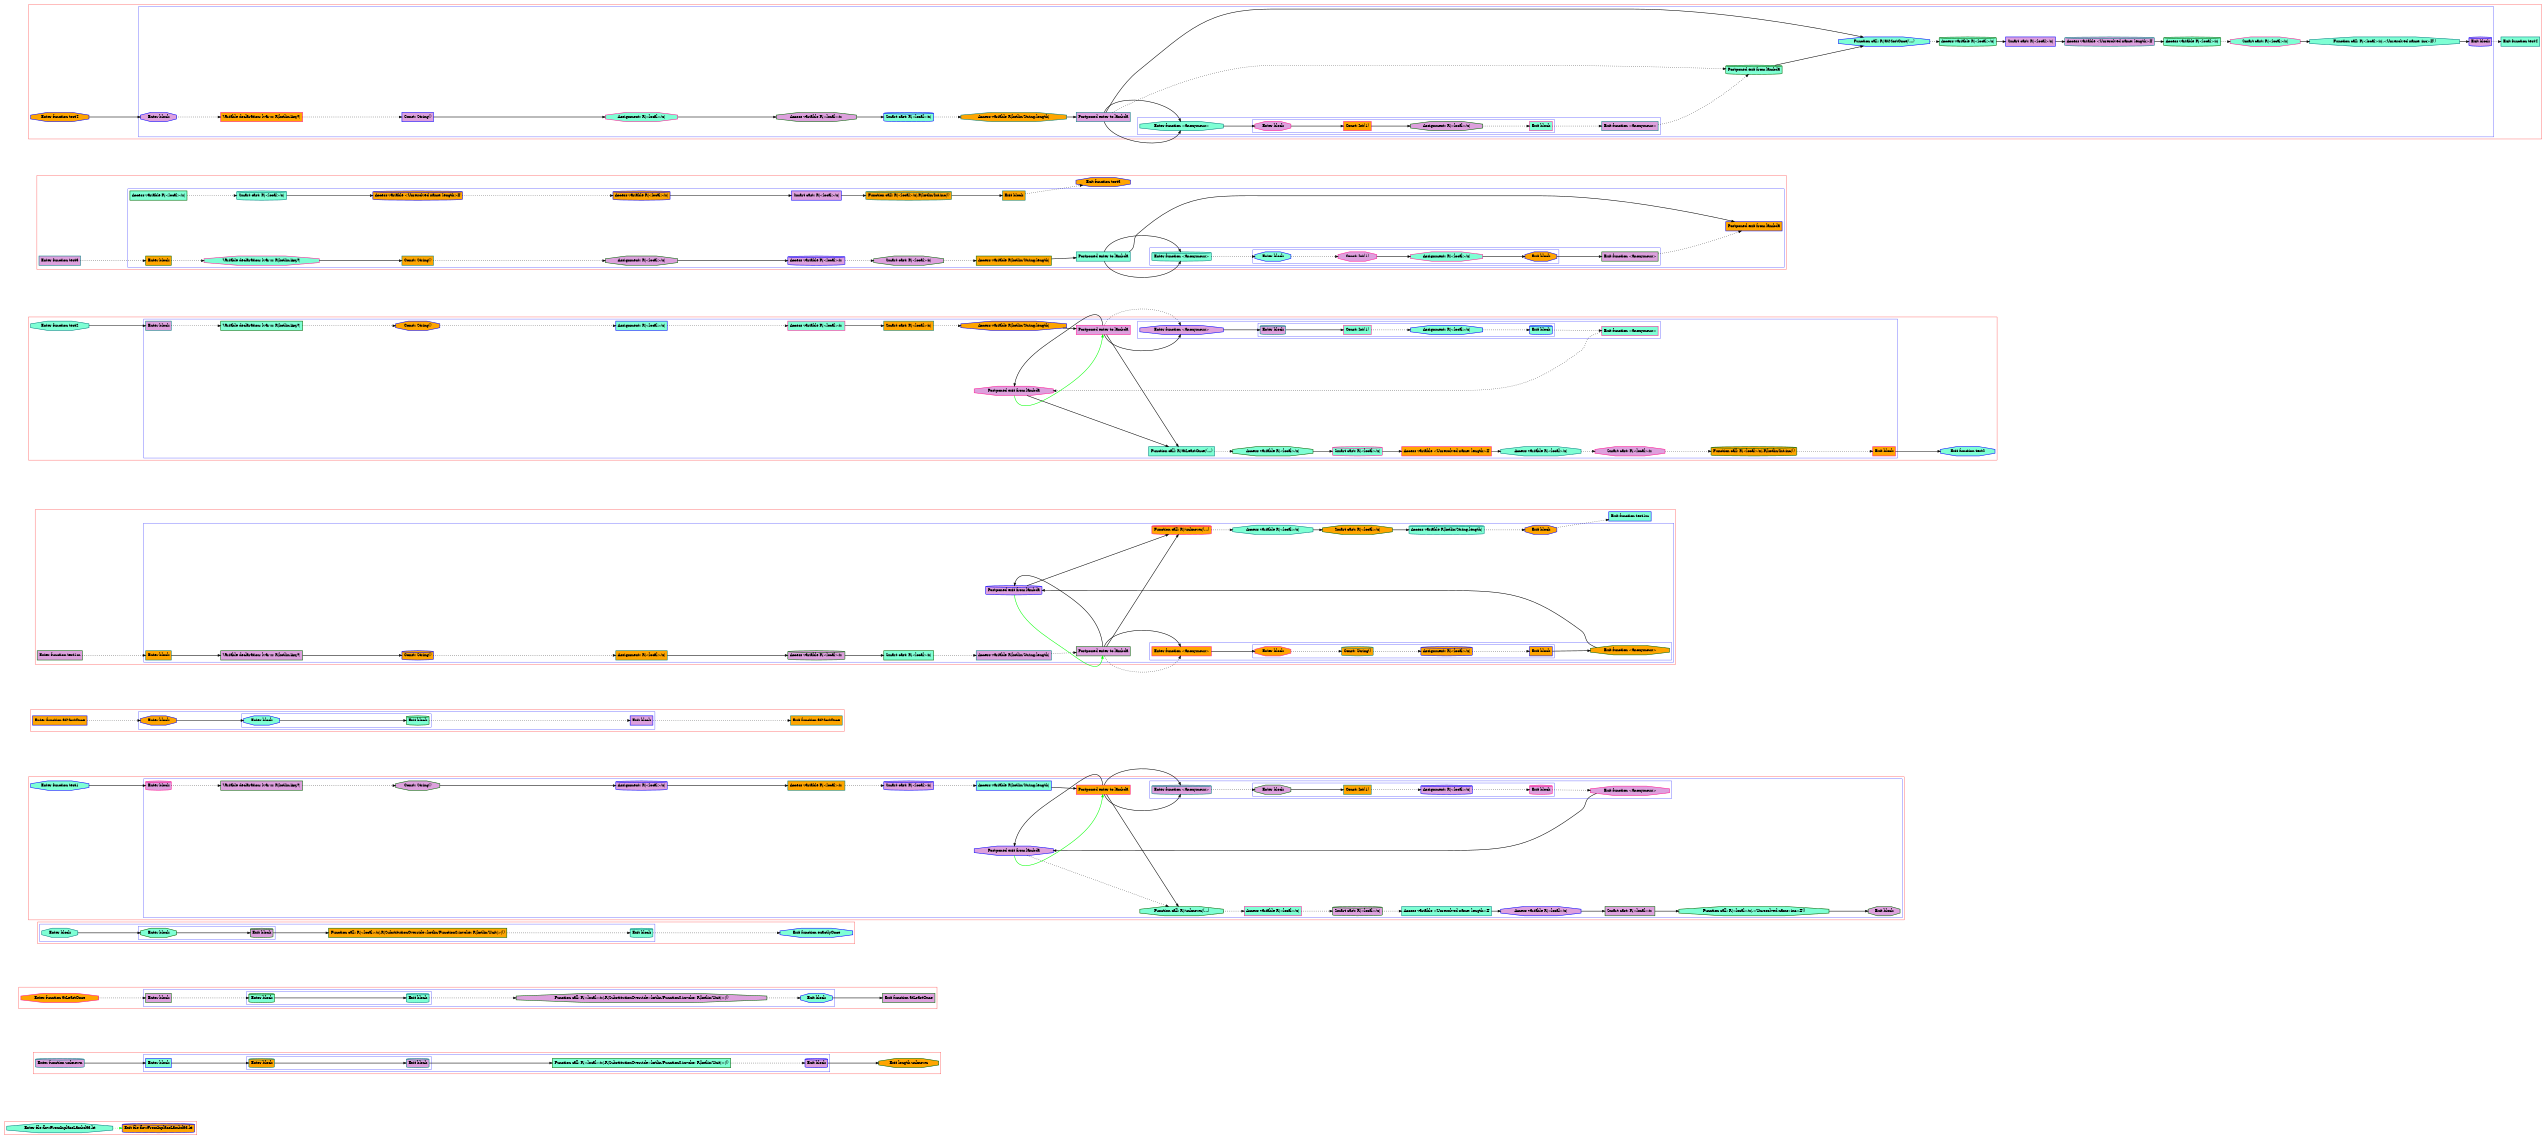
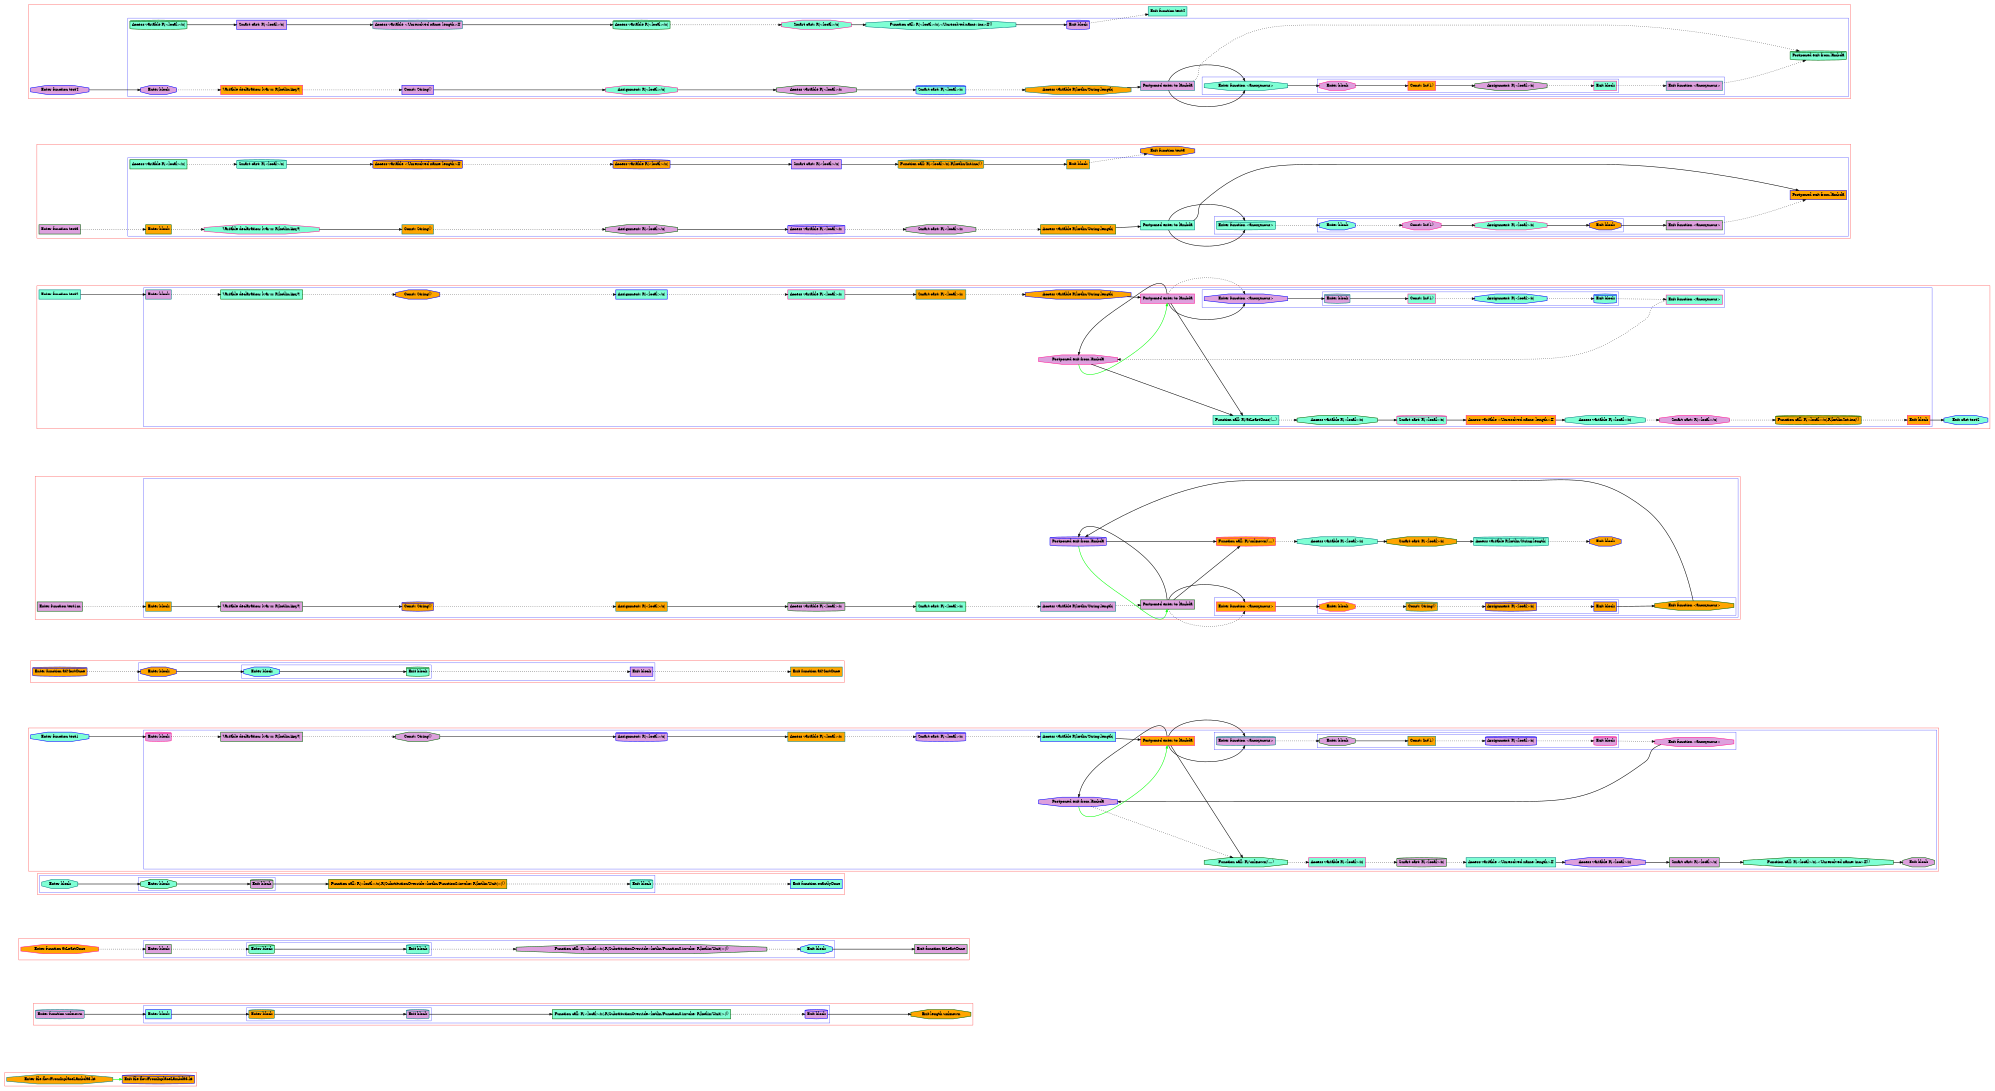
node "Function call: R|/atMostOnce|(...)": removed
node "Enter function test4": fillcolor orange -> plum
node "Enter function test3": color teal -> darkgreen
node "Enter function test2": shape octagon -> box
node "Exit function test2": label "Exit function test2" -> "Exit cast test2"
node "Exit function test1m": removed
node "Enter function atMostOnce": shape box -> cylinder
node "Exit function exactlyOnce": shape octagon -> box
node "Enter file flowFromInplaceLambda3.kt": fillcolor aquamarine -> orange
edge "Enter file flowFromInplaceLambda3.kt" -> "Exit file flowFromInplaceLambda3.kt": style dotted -> solid
